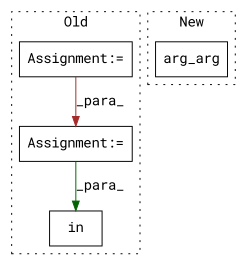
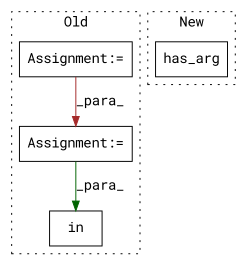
node "arg_arg": label "arg_arg" -> "has_arg"
